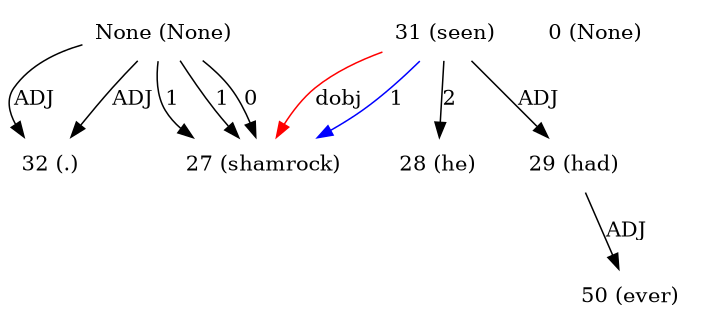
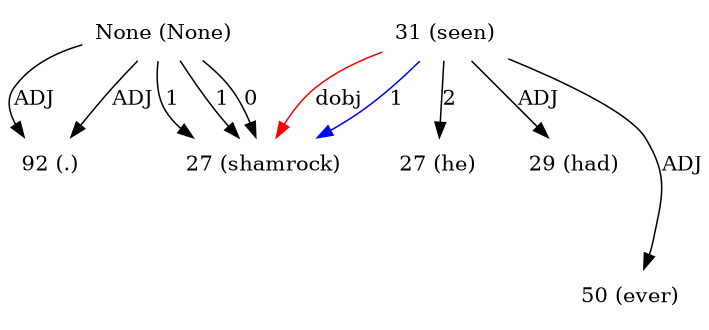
node "0 (None)": removed
node "32 (.)": label "32 (.)" -> "92 (.)"
node "28 (he)": label "28 (he)" -> "27 (he)"
edge "29 (had)" -> "50 (ever)": now "31 (seen)" -> "50 (ever)"
